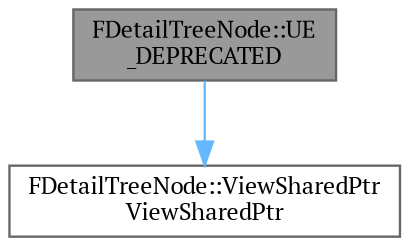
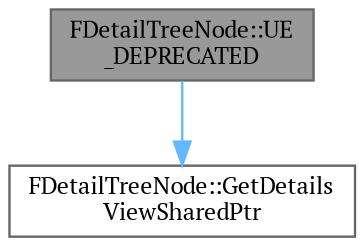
node "FDetailTreeNode::ViewSharedPtr ViewSharedPtr": label "FDetailTreeNode::ViewSharedPtr ViewSharedPtr" -> "FDetailTreeNode::GetDetails ViewSharedPtr"
